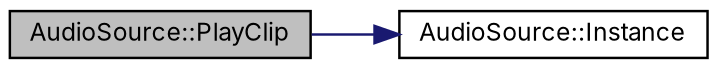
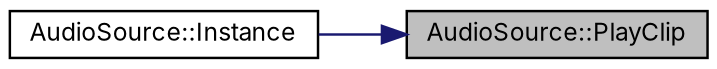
edge "AudioSource::PlayClip" -> "AudioSource::Instance": reversed
